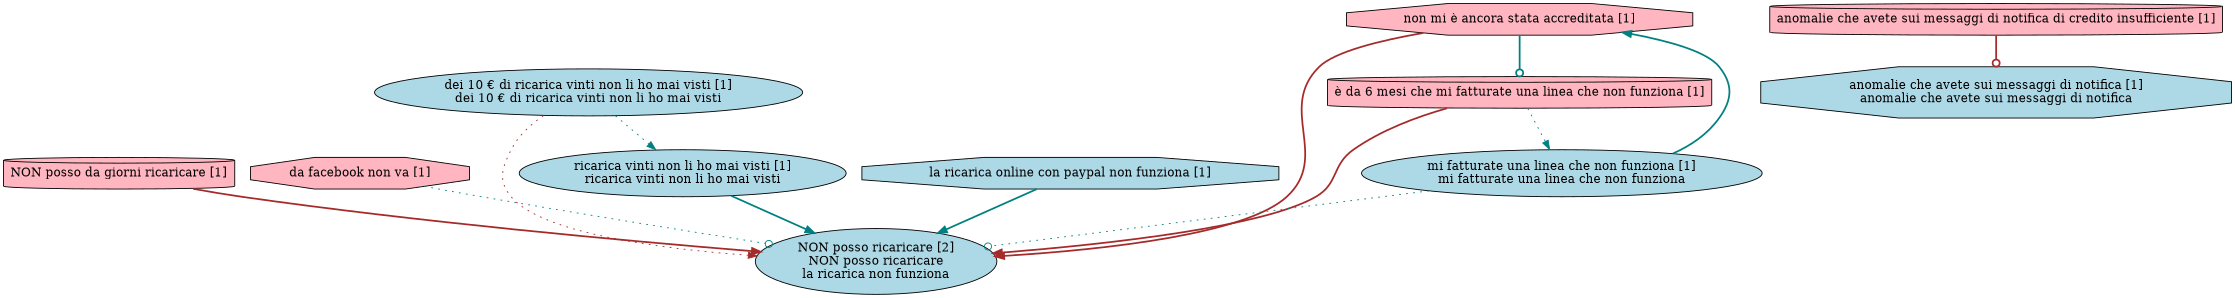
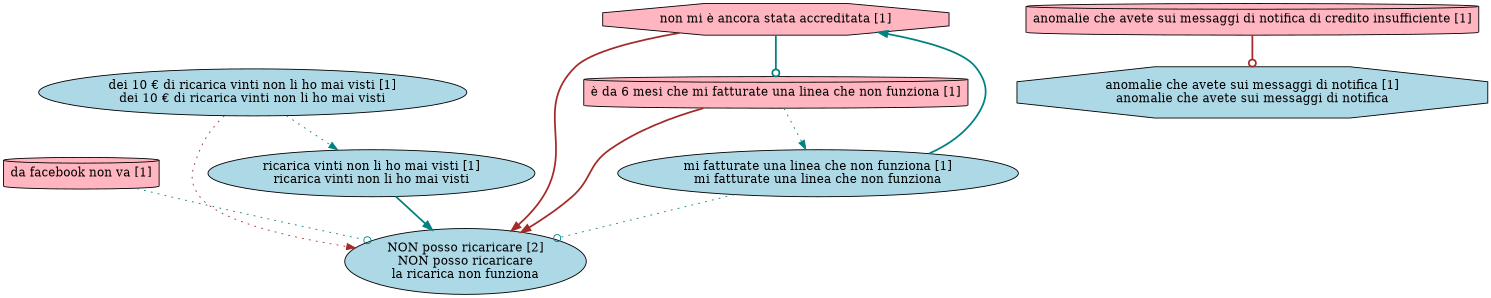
node "NON posso da giorni ricaricare [1]": removed
node "da facebook non va [1]": shape octagon -> cylinder
node "la ricarica online con paypal non funziona [1]": removed
